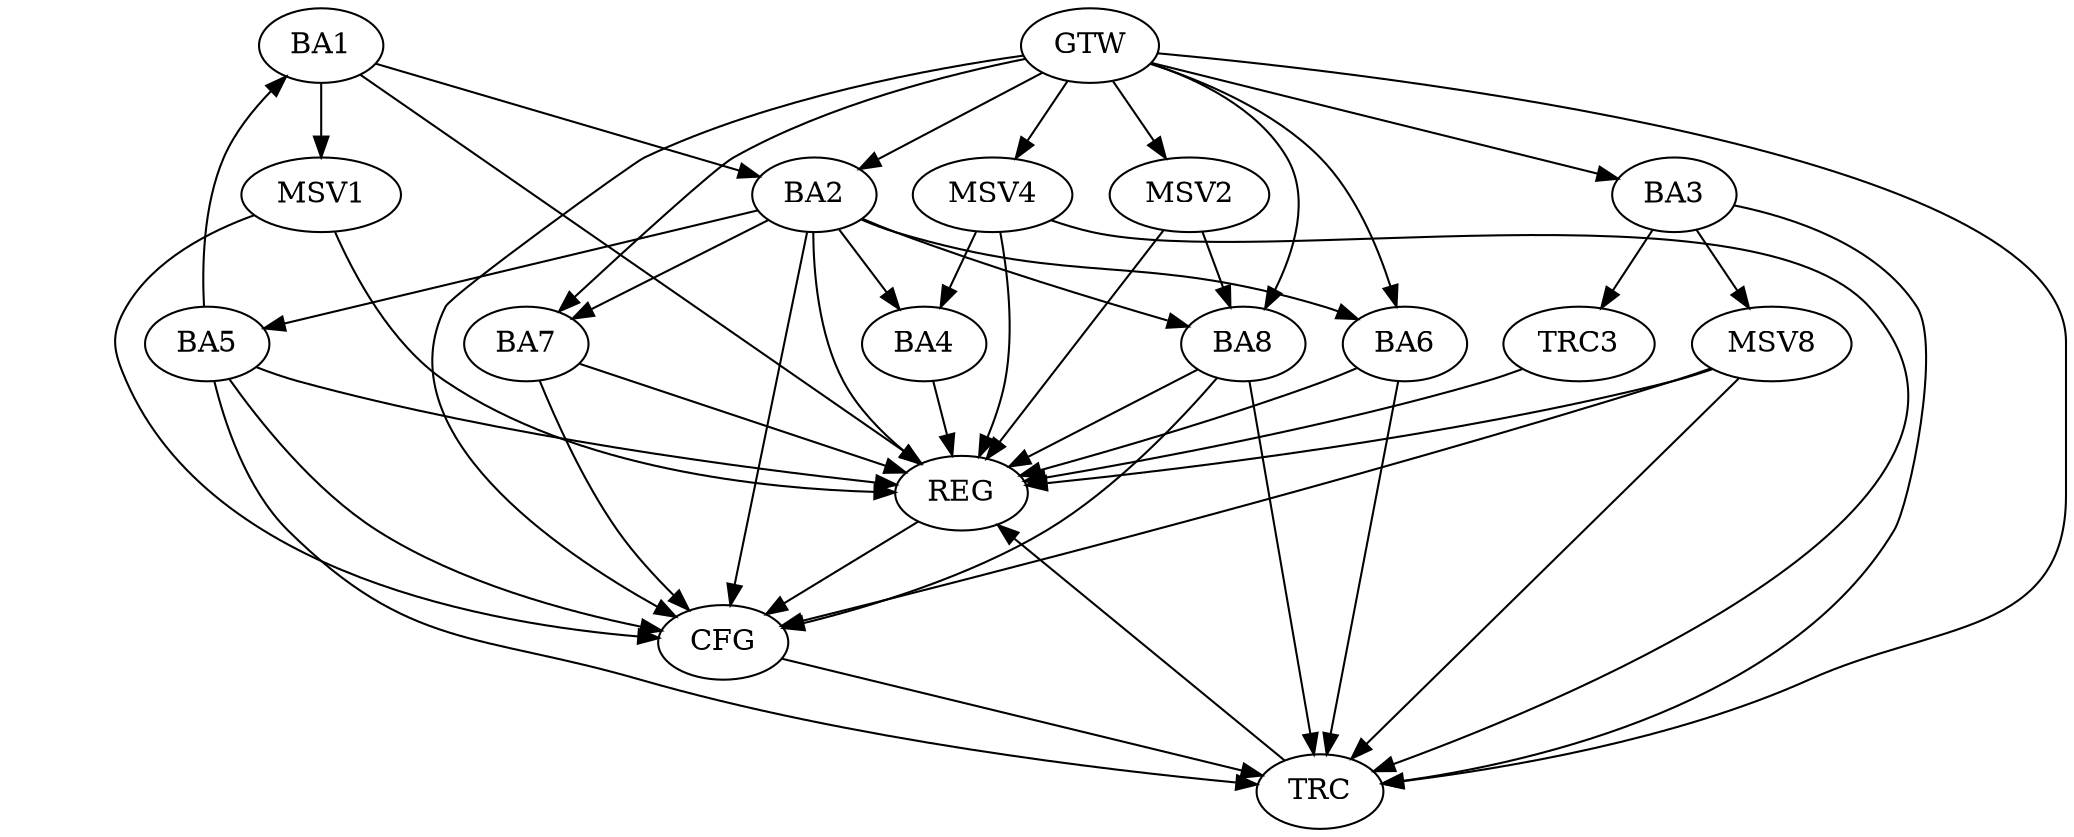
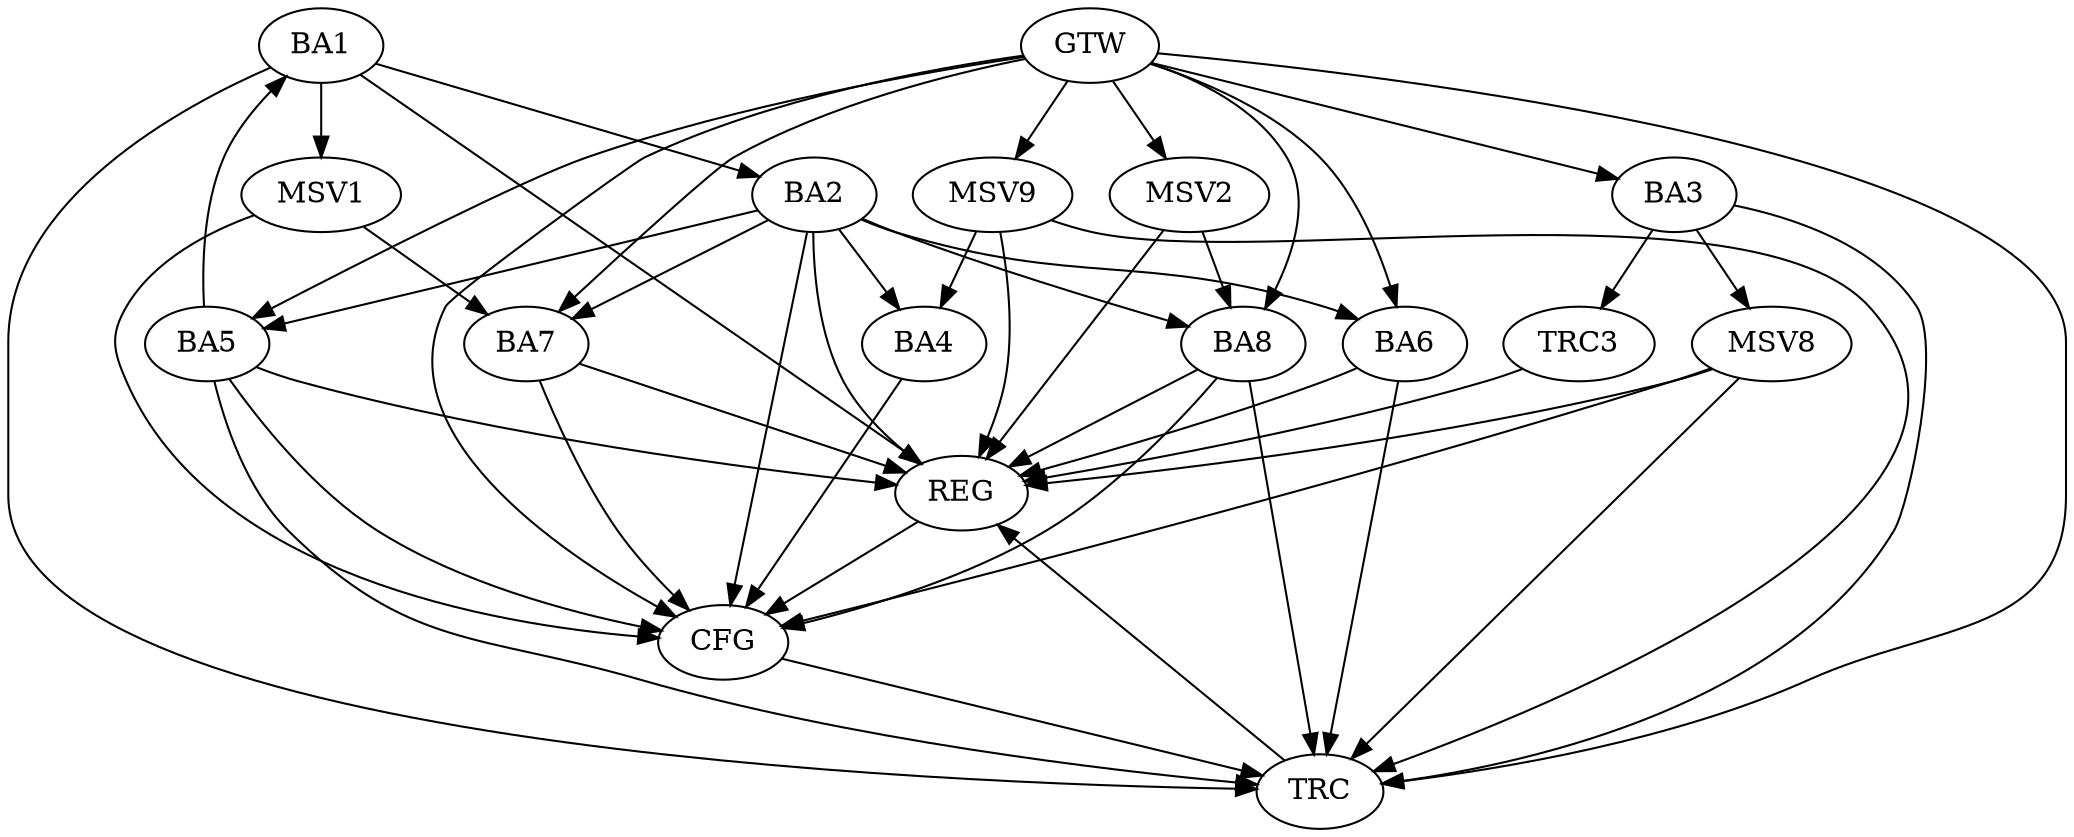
edge "GTW" -> "BA2": now "GTW" -> "BA5"
node "MSV4": label "MSV4" -> "MSV9"
edge "BA4" -> "REG": now "BA4" -> "CFG"
edge "MSV1" -> "REG": now "MSV1" -> "BA7"
edge "BA1" -> "TRC": added
